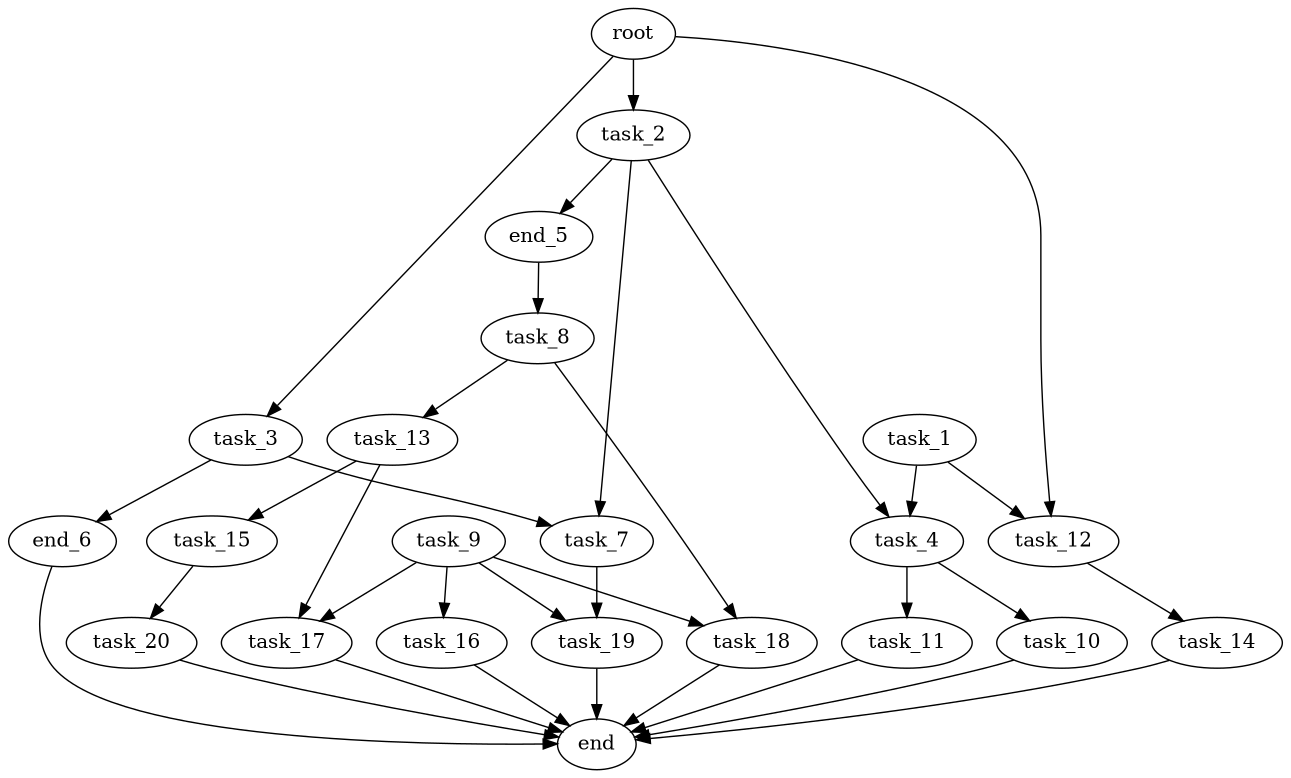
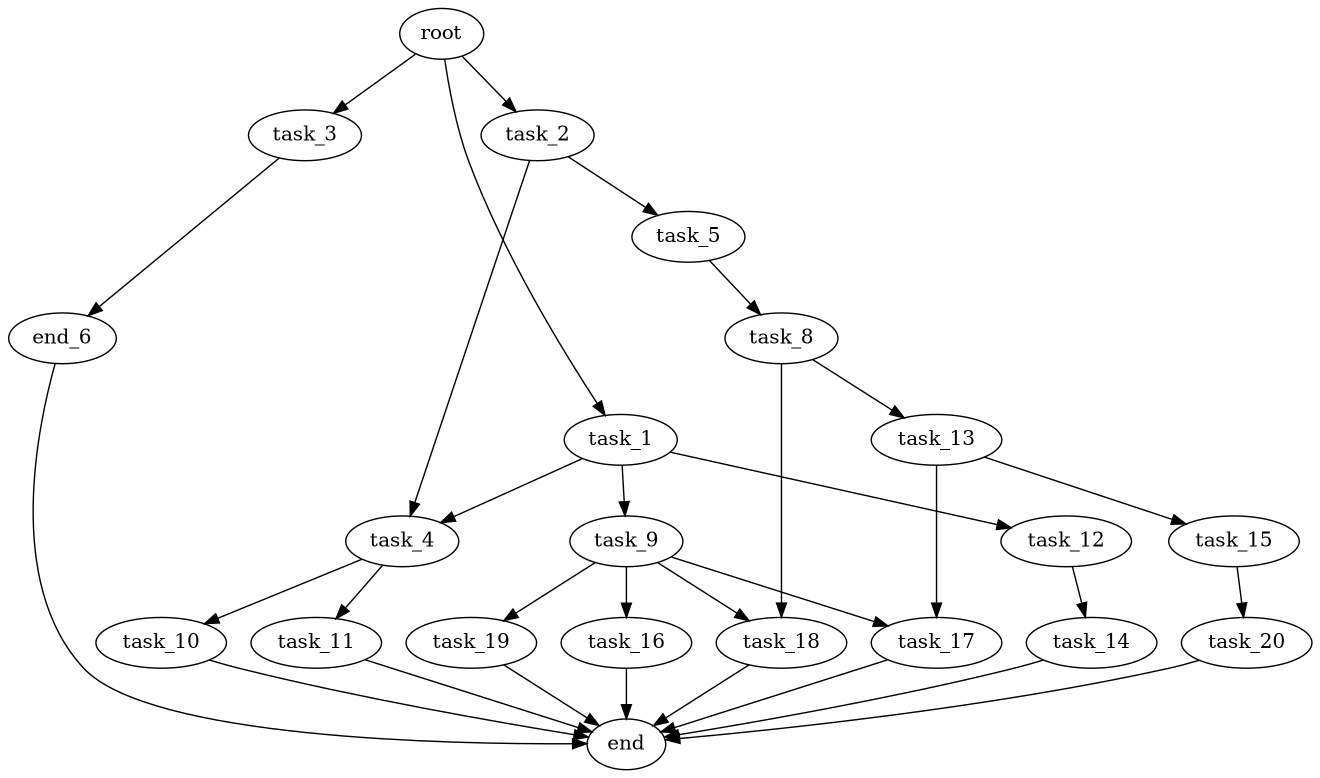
edge "root" -> "task_12": now "root" -> "task_1"
node "end_5": label "end_5" -> "task_5"
edge "task_1" -> "task_9": added
node "task_7": removed
